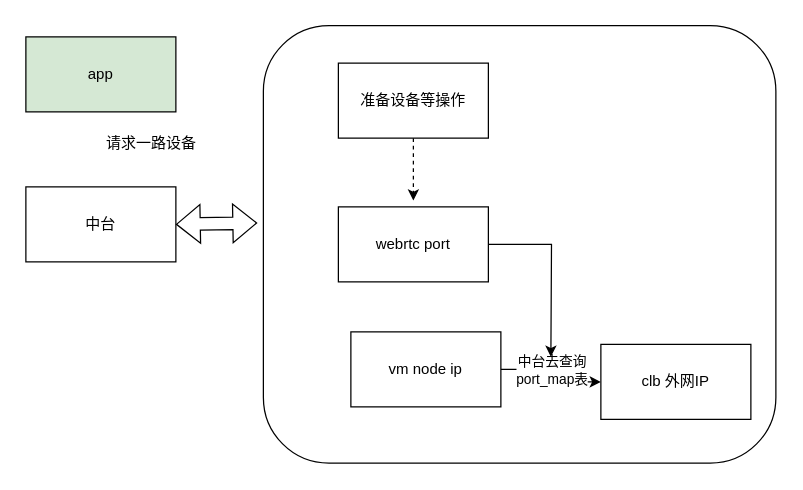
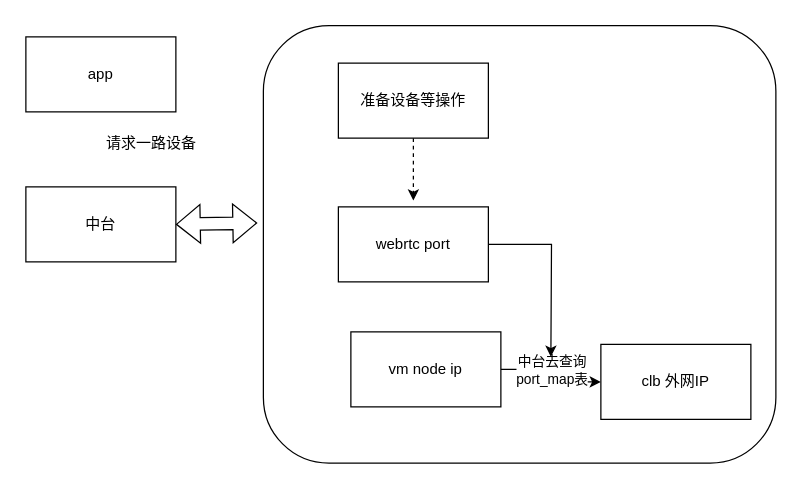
node "app": fillcolor #d5e8d4 -> #ffffff
